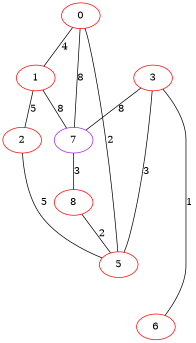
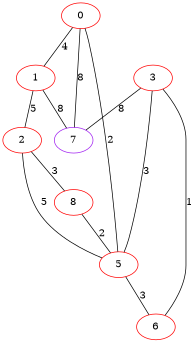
edge "7" -- "8": now "2" -- "8"
edge "5" -- "6": added, label "3"
